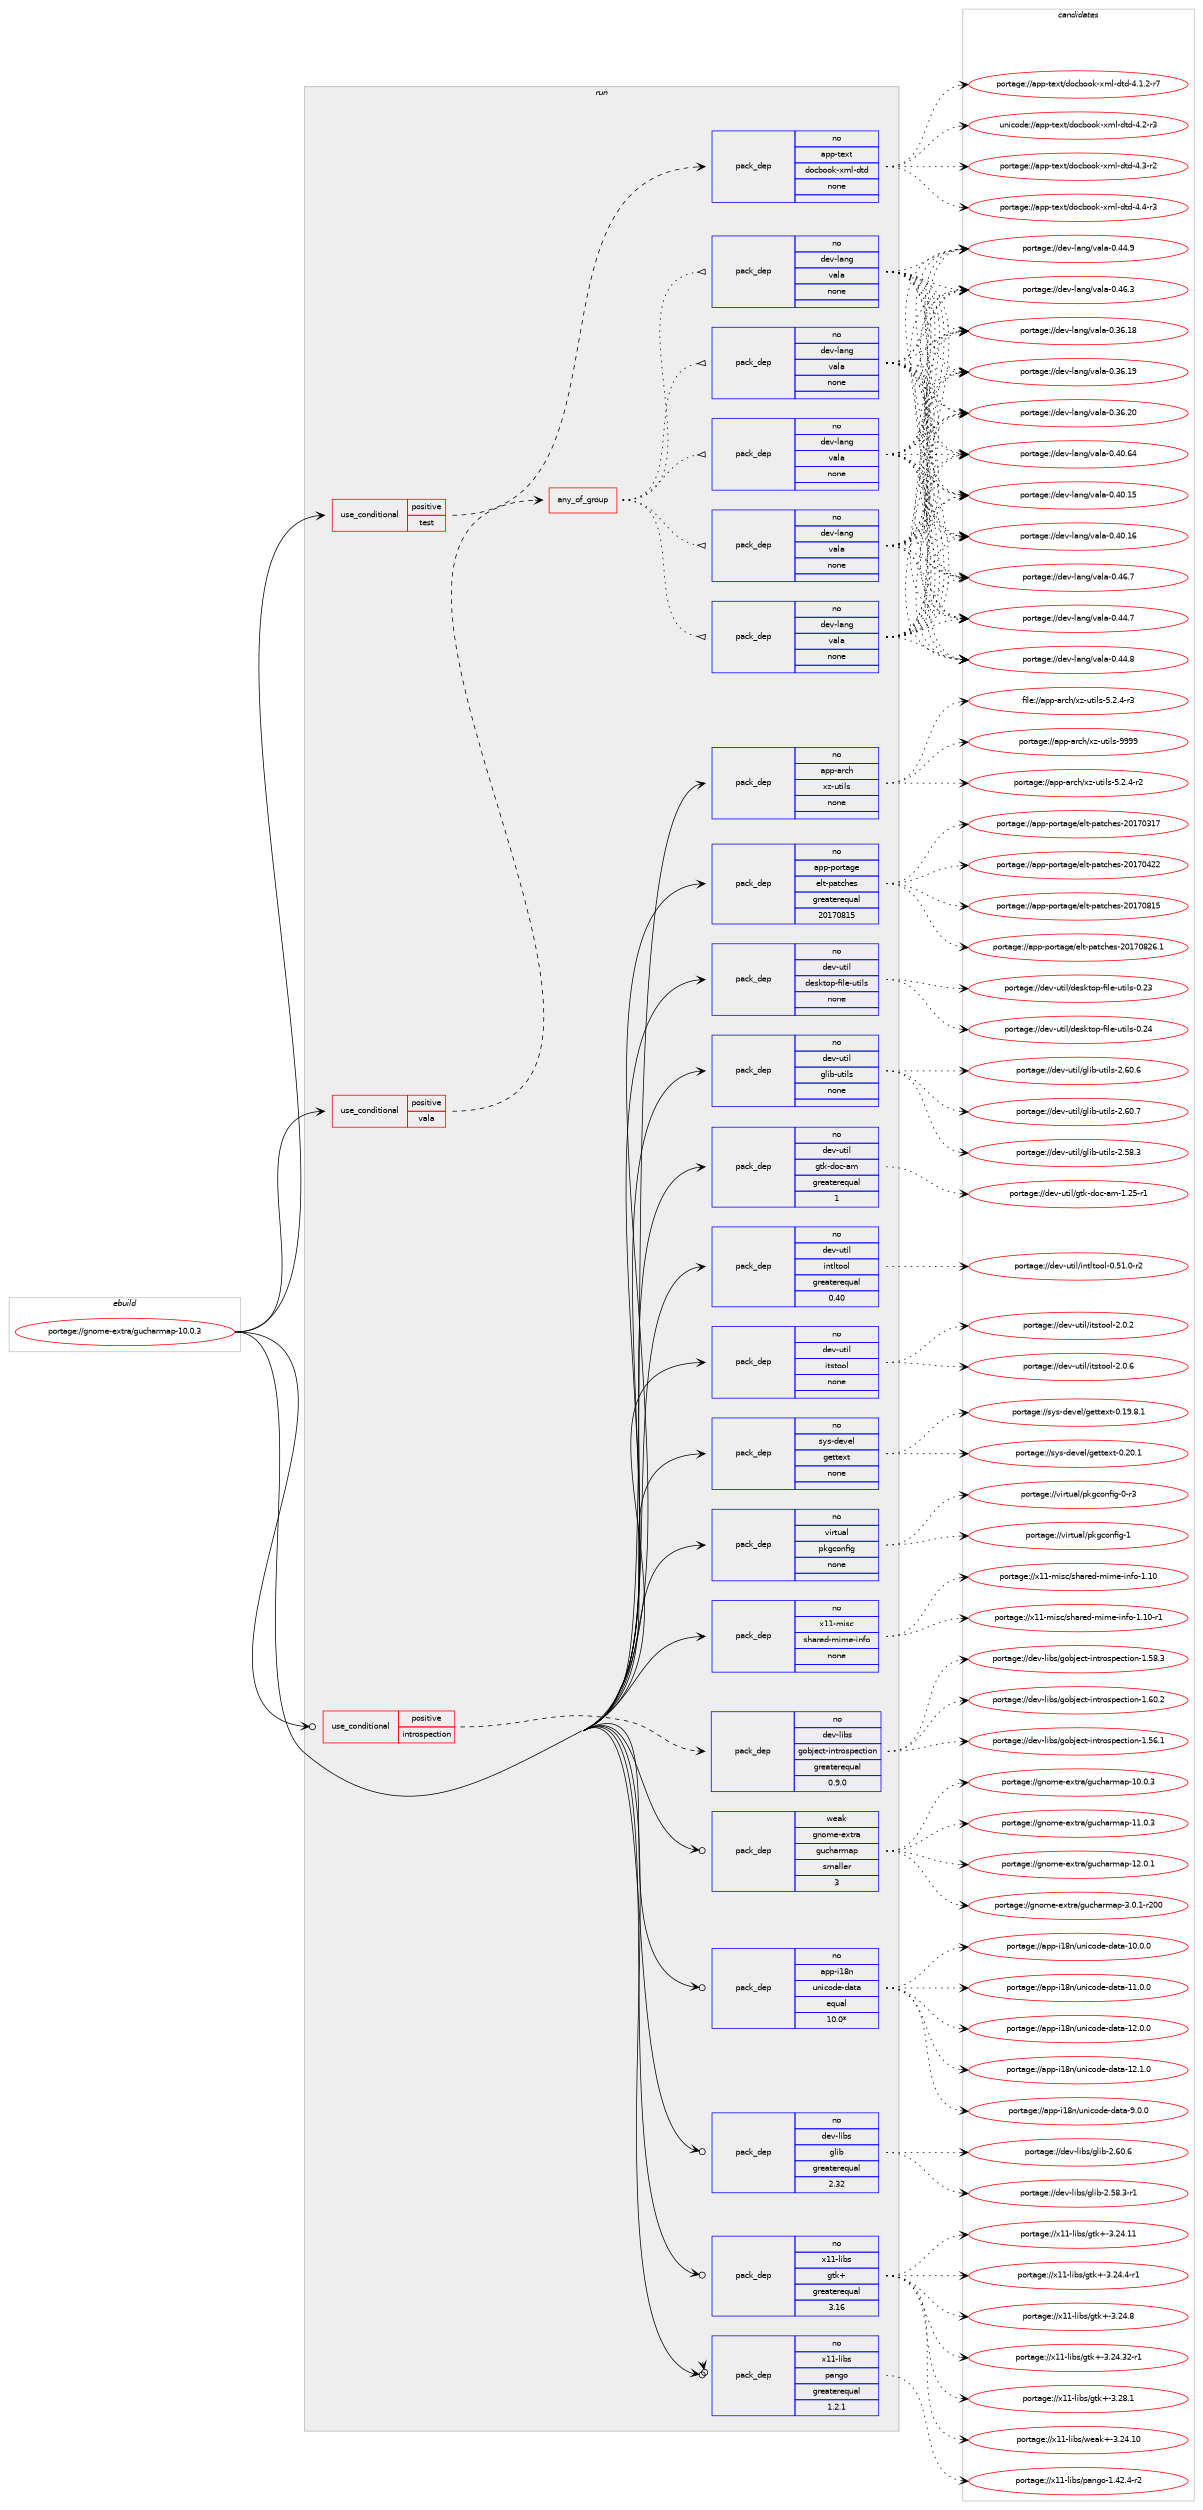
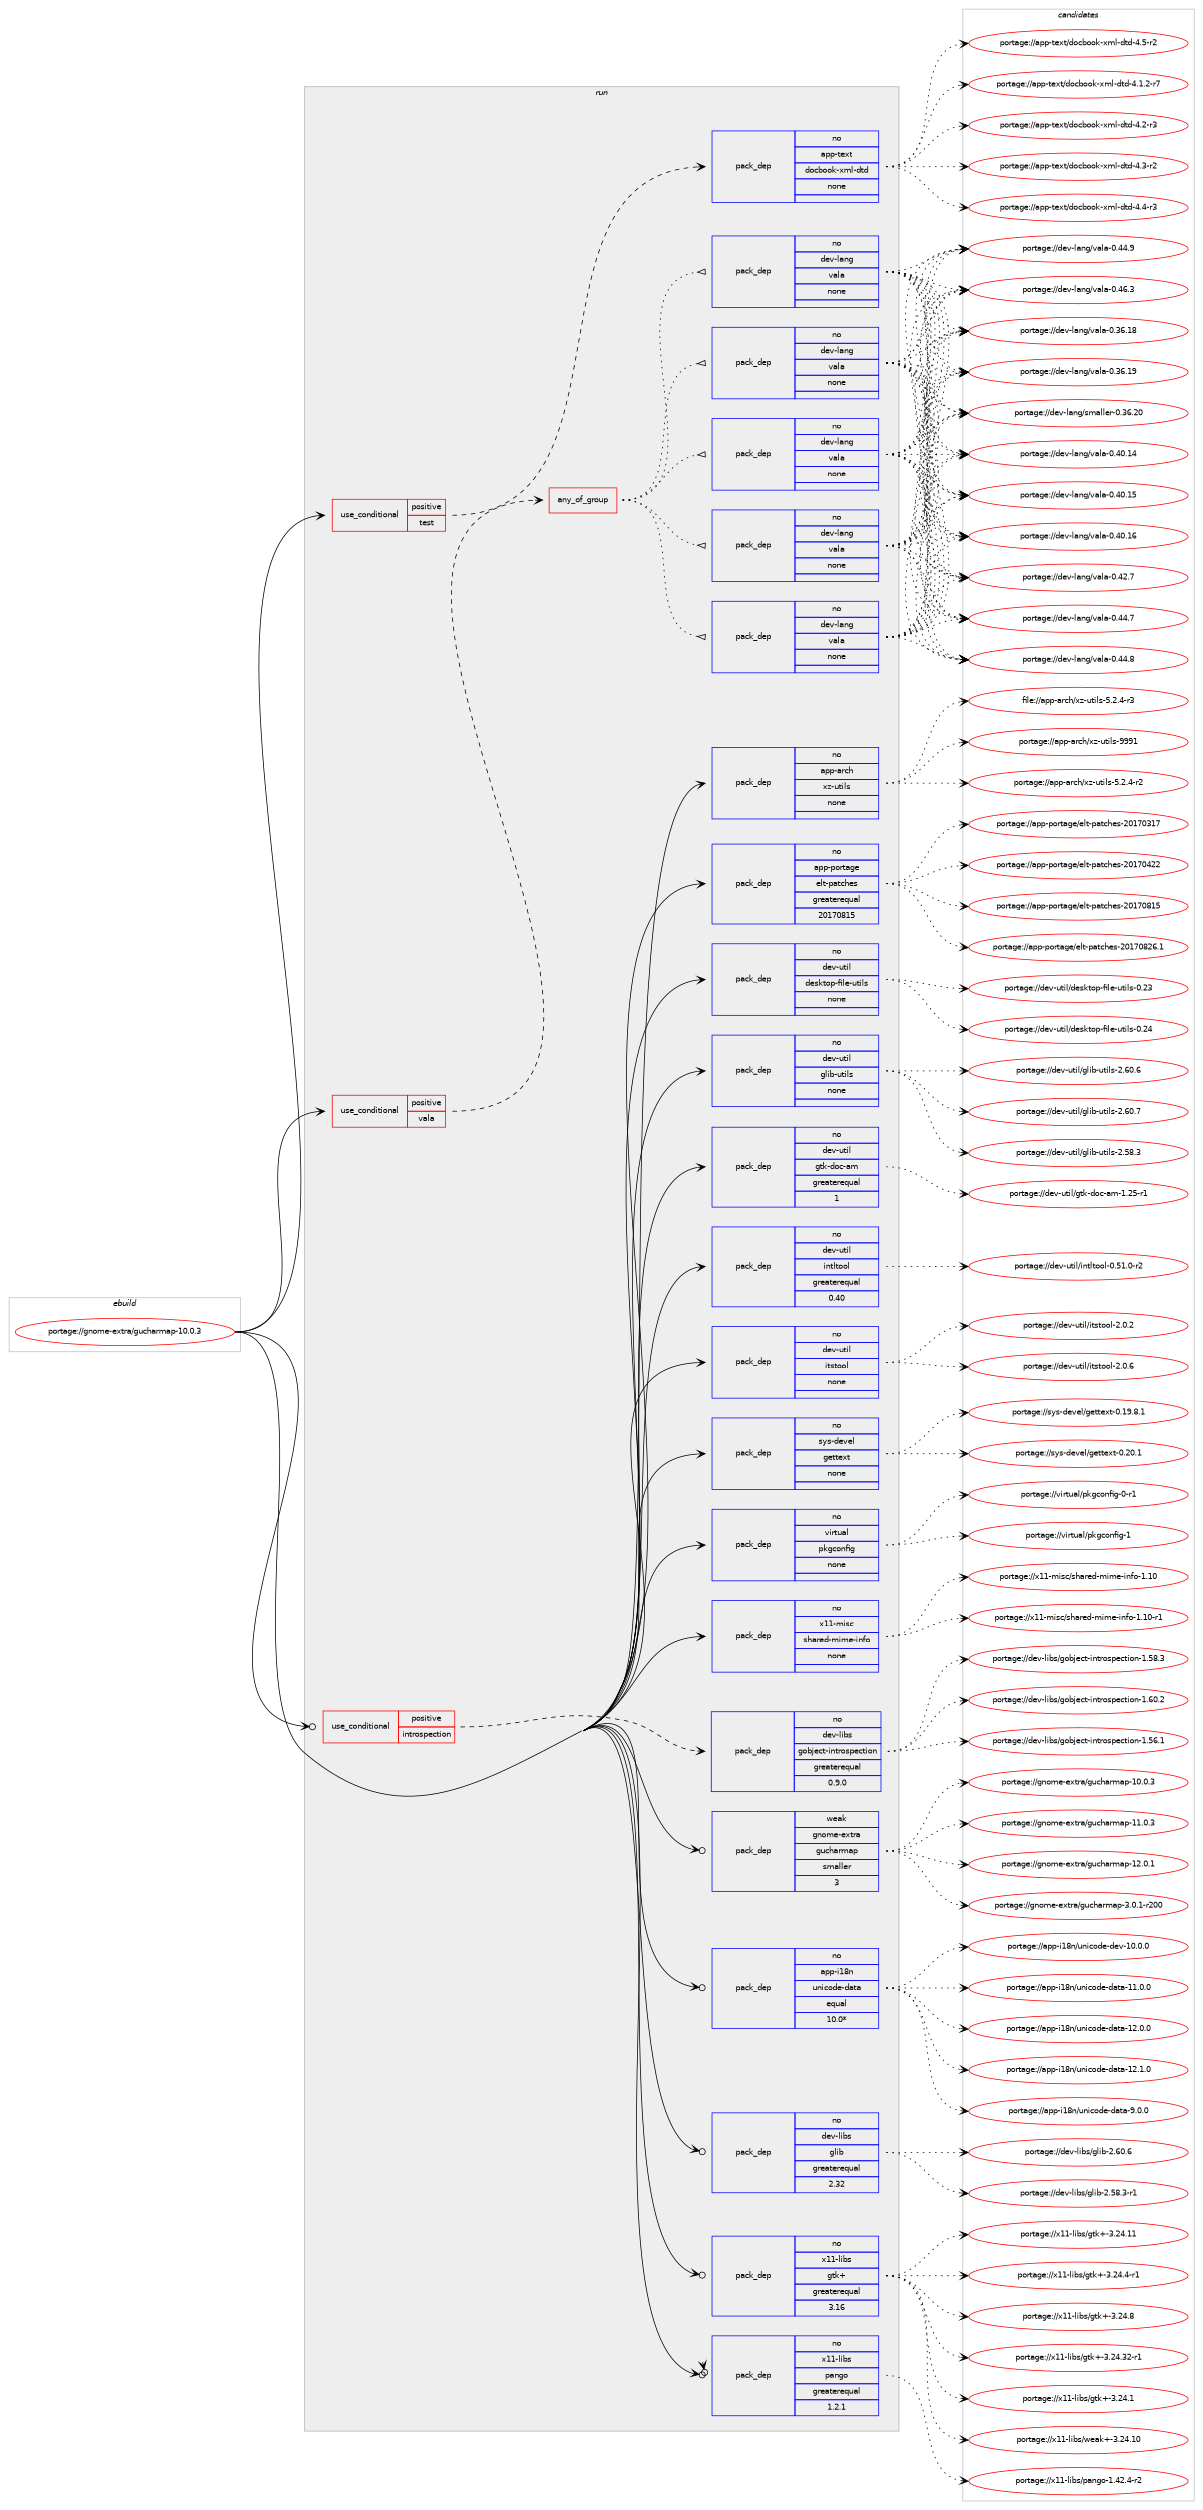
node "portage://app-text/docbook-xml-dtd-4.5-r2": added
node "unicode://app-text/docbook-xml-dtd-4.2-r3": label "unicode://app-text/docbook-xml-dtd-4.2-r3" -> "portage://app-text/docbook-xml-dtd-4.2-r3"
node "portage://dev-lang/vala-0.36.20": label "portage://dev-lang/vala-0.36.20" -> "portage://dev-lang/smaller-0.36.20"
node "portage://dev-lang/vala-0.40.64": label "portage://dev-lang/vala-0.40.64" -> "portage://dev-lang/vala-0.40.14"
node "portage://dev-lang/vala-0.46.7": label "portage://dev-lang/vala-0.46.7" -> "portage://dev-lang/vala-0.42.7"
node "portage://app-arch/xz-utils-9999": label "portage://app-arch/xz-utils-9999" -> "portage://app-arch/xz-utils-9991"
node "portage://virtual/pkgconfig-0-r3": label "portage://virtual/pkgconfig-0-r3" -> "portage://virtual/pkgconfig-0-r1"
node "portage://app-i18n/unicode-data-10.0.0": label "portage://app-i18n/unicode-data-10.0.0" -> "portage://app-i18n/unicode-dev-10.0.0"
node "portage://x11-libs/gtk+-3.28.1": label "portage://x11-libs/gtk+-3.28.1" -> "portage://x11-libs/gtk+-3.24.1"
